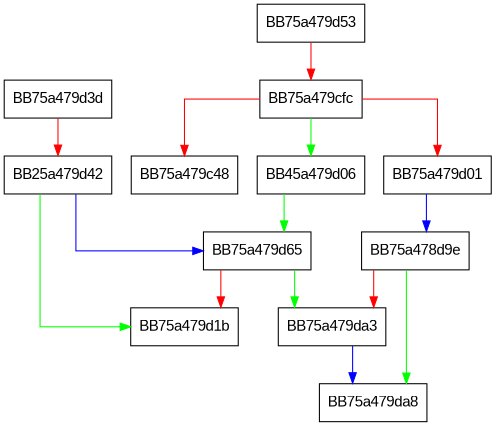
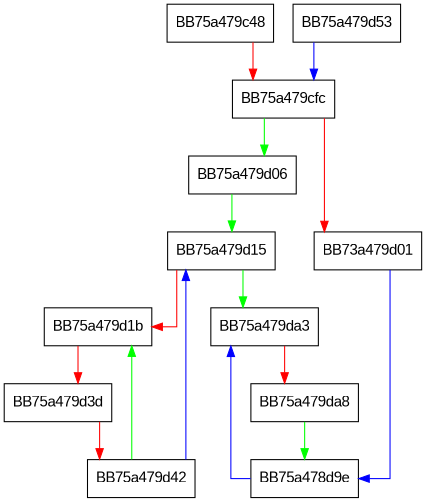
edge "BB75a479d53" -> "BB75a479cfc": color red -> blue
edge "BB75a479cfc" -> "BB75a479c48": reversed
node "BB25a479d42": label "BB25a479d42" -> "BB75a479d42"
node "BB45a479d06": label "BB45a479d06" -> "BB75a479d06"
node "BB75a479d01": label "BB75a479d01" -> "BB73a479d01"
node "BB75a479d65": label "BB75a479d65" -> "BB75a479d15"
edge "BB75a478d9e" -> "BB75a479da3": color red -> blue
edge "BB75a478d9e" -> "BB75a479da8": reversed
edge "BB75a479d1b" -> "BB75a479d3d": added
edge "BB75a479da3" -> "BB75a479da8": color blue -> red
